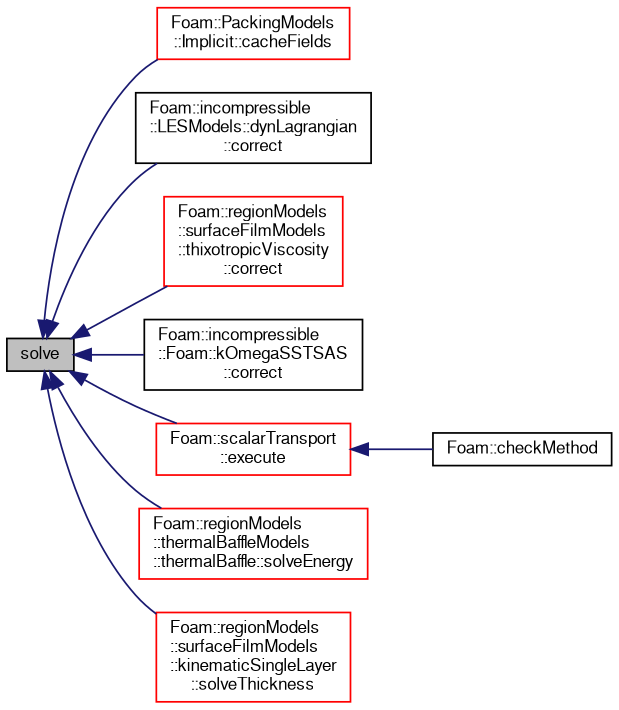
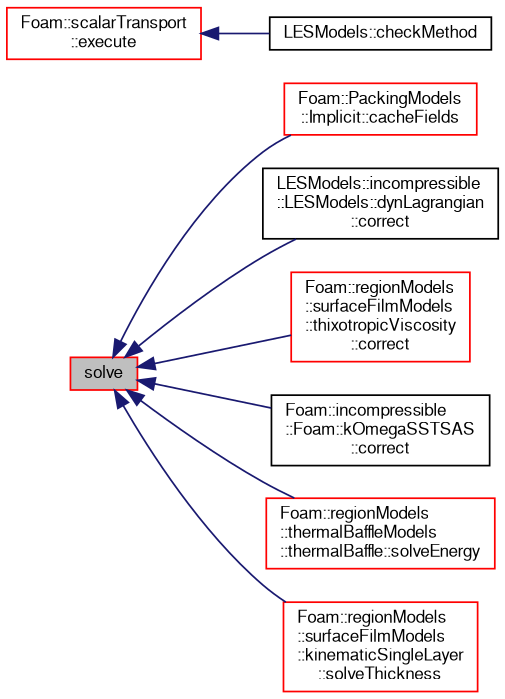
node "Foam::incompressible ::LESModels::dynLagrangian ::correct": label "Foam::incompressible ::LESModels::dynLagrangian ::correct" -> "LESModels::incompressible ::LESModels::dynLagrangian ::correct"
node "solve": color black -> red
edge "Foam::scalarTransport ::execute" -> "solve": removed
node "Foam::checkMethod": label "Foam::checkMethod" -> "LESModels::checkMethod"
